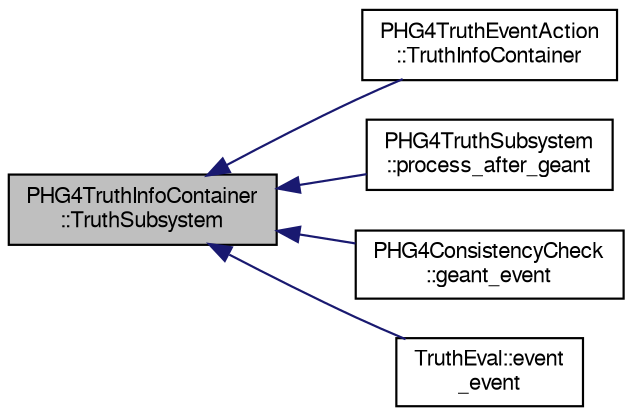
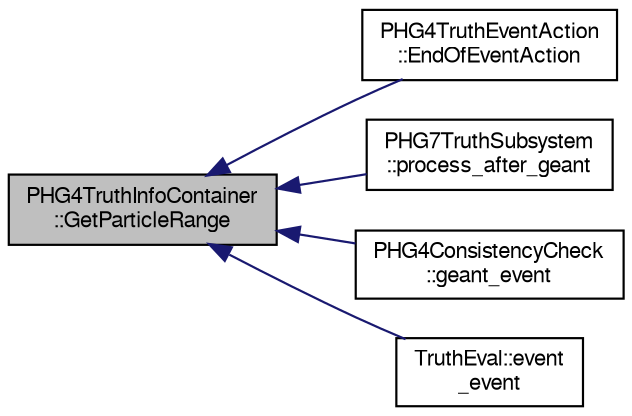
node "PHG4TruthEventAction ::TruthInfoContainer": label "PHG4TruthEventAction ::TruthInfoContainer" -> "PHG4TruthEventAction ::EndOfEventAction"
node "PHG4TruthSubsystem ::process_after_geant": label "PHG4TruthSubsystem ::process_after_geant" -> "PHG7TruthSubsystem ::process_after_geant"
node "PHG4TruthInfoContainer ::TruthSubsystem": label "PHG4TruthInfoContainer ::TruthSubsystem" -> "PHG4TruthInfoContainer ::GetParticleRange"
